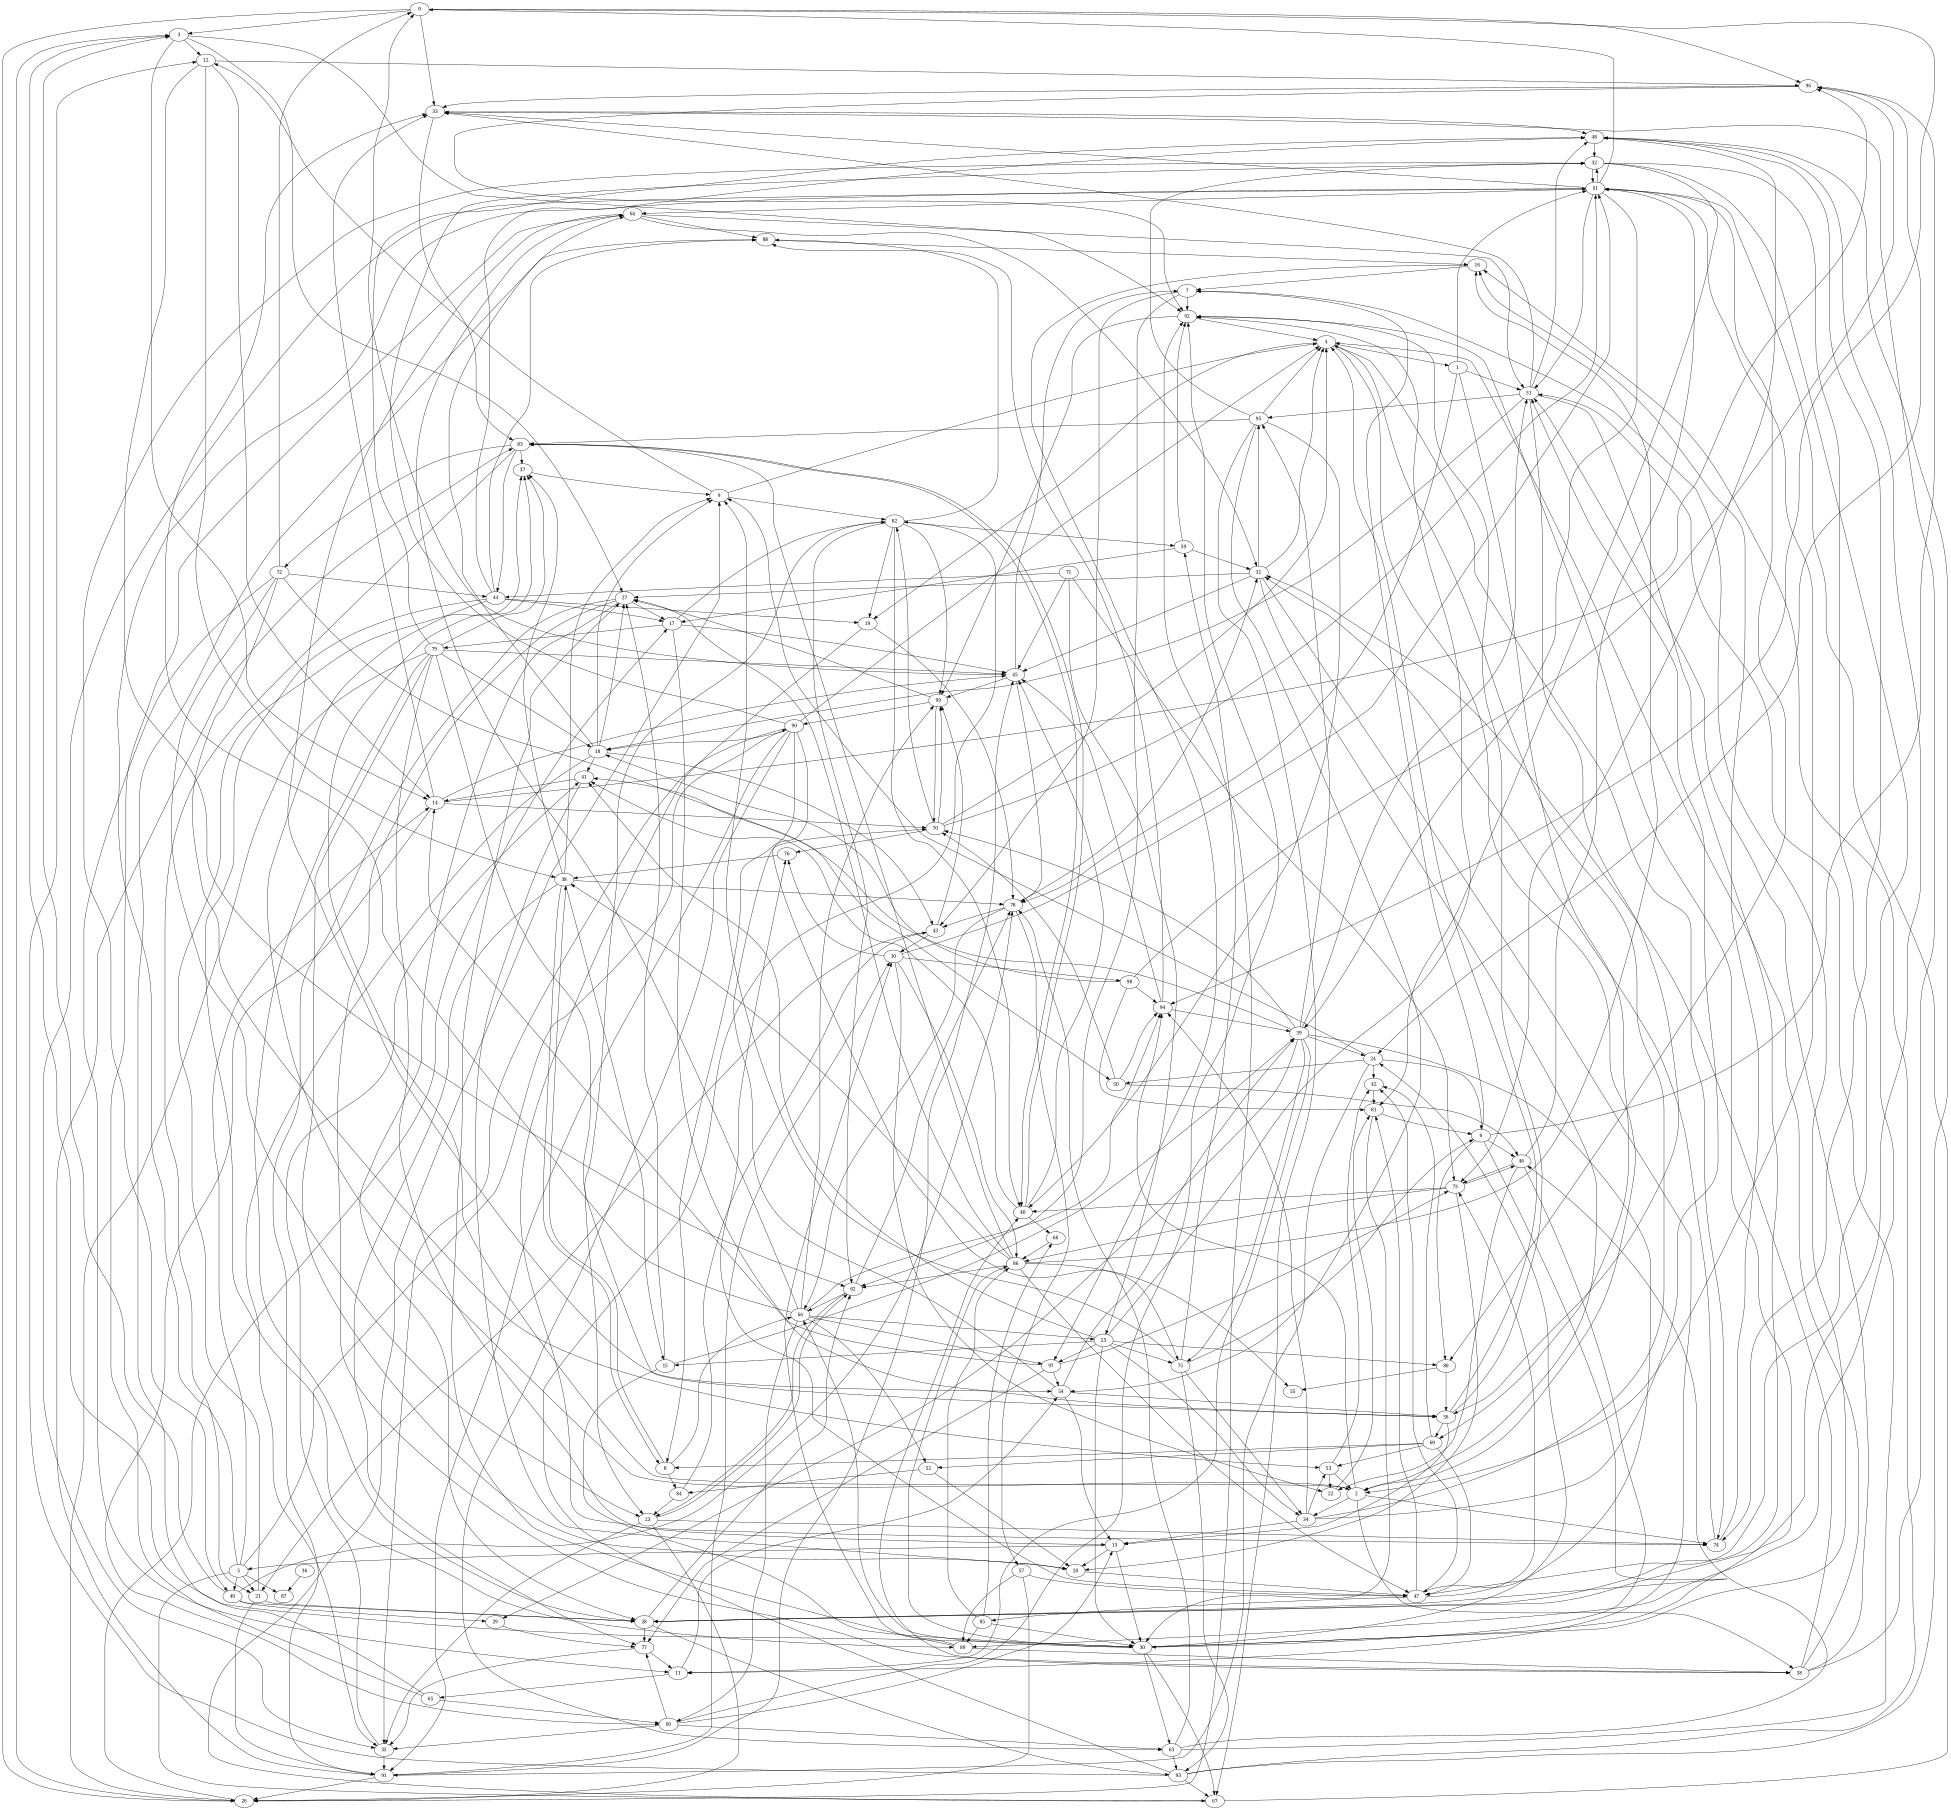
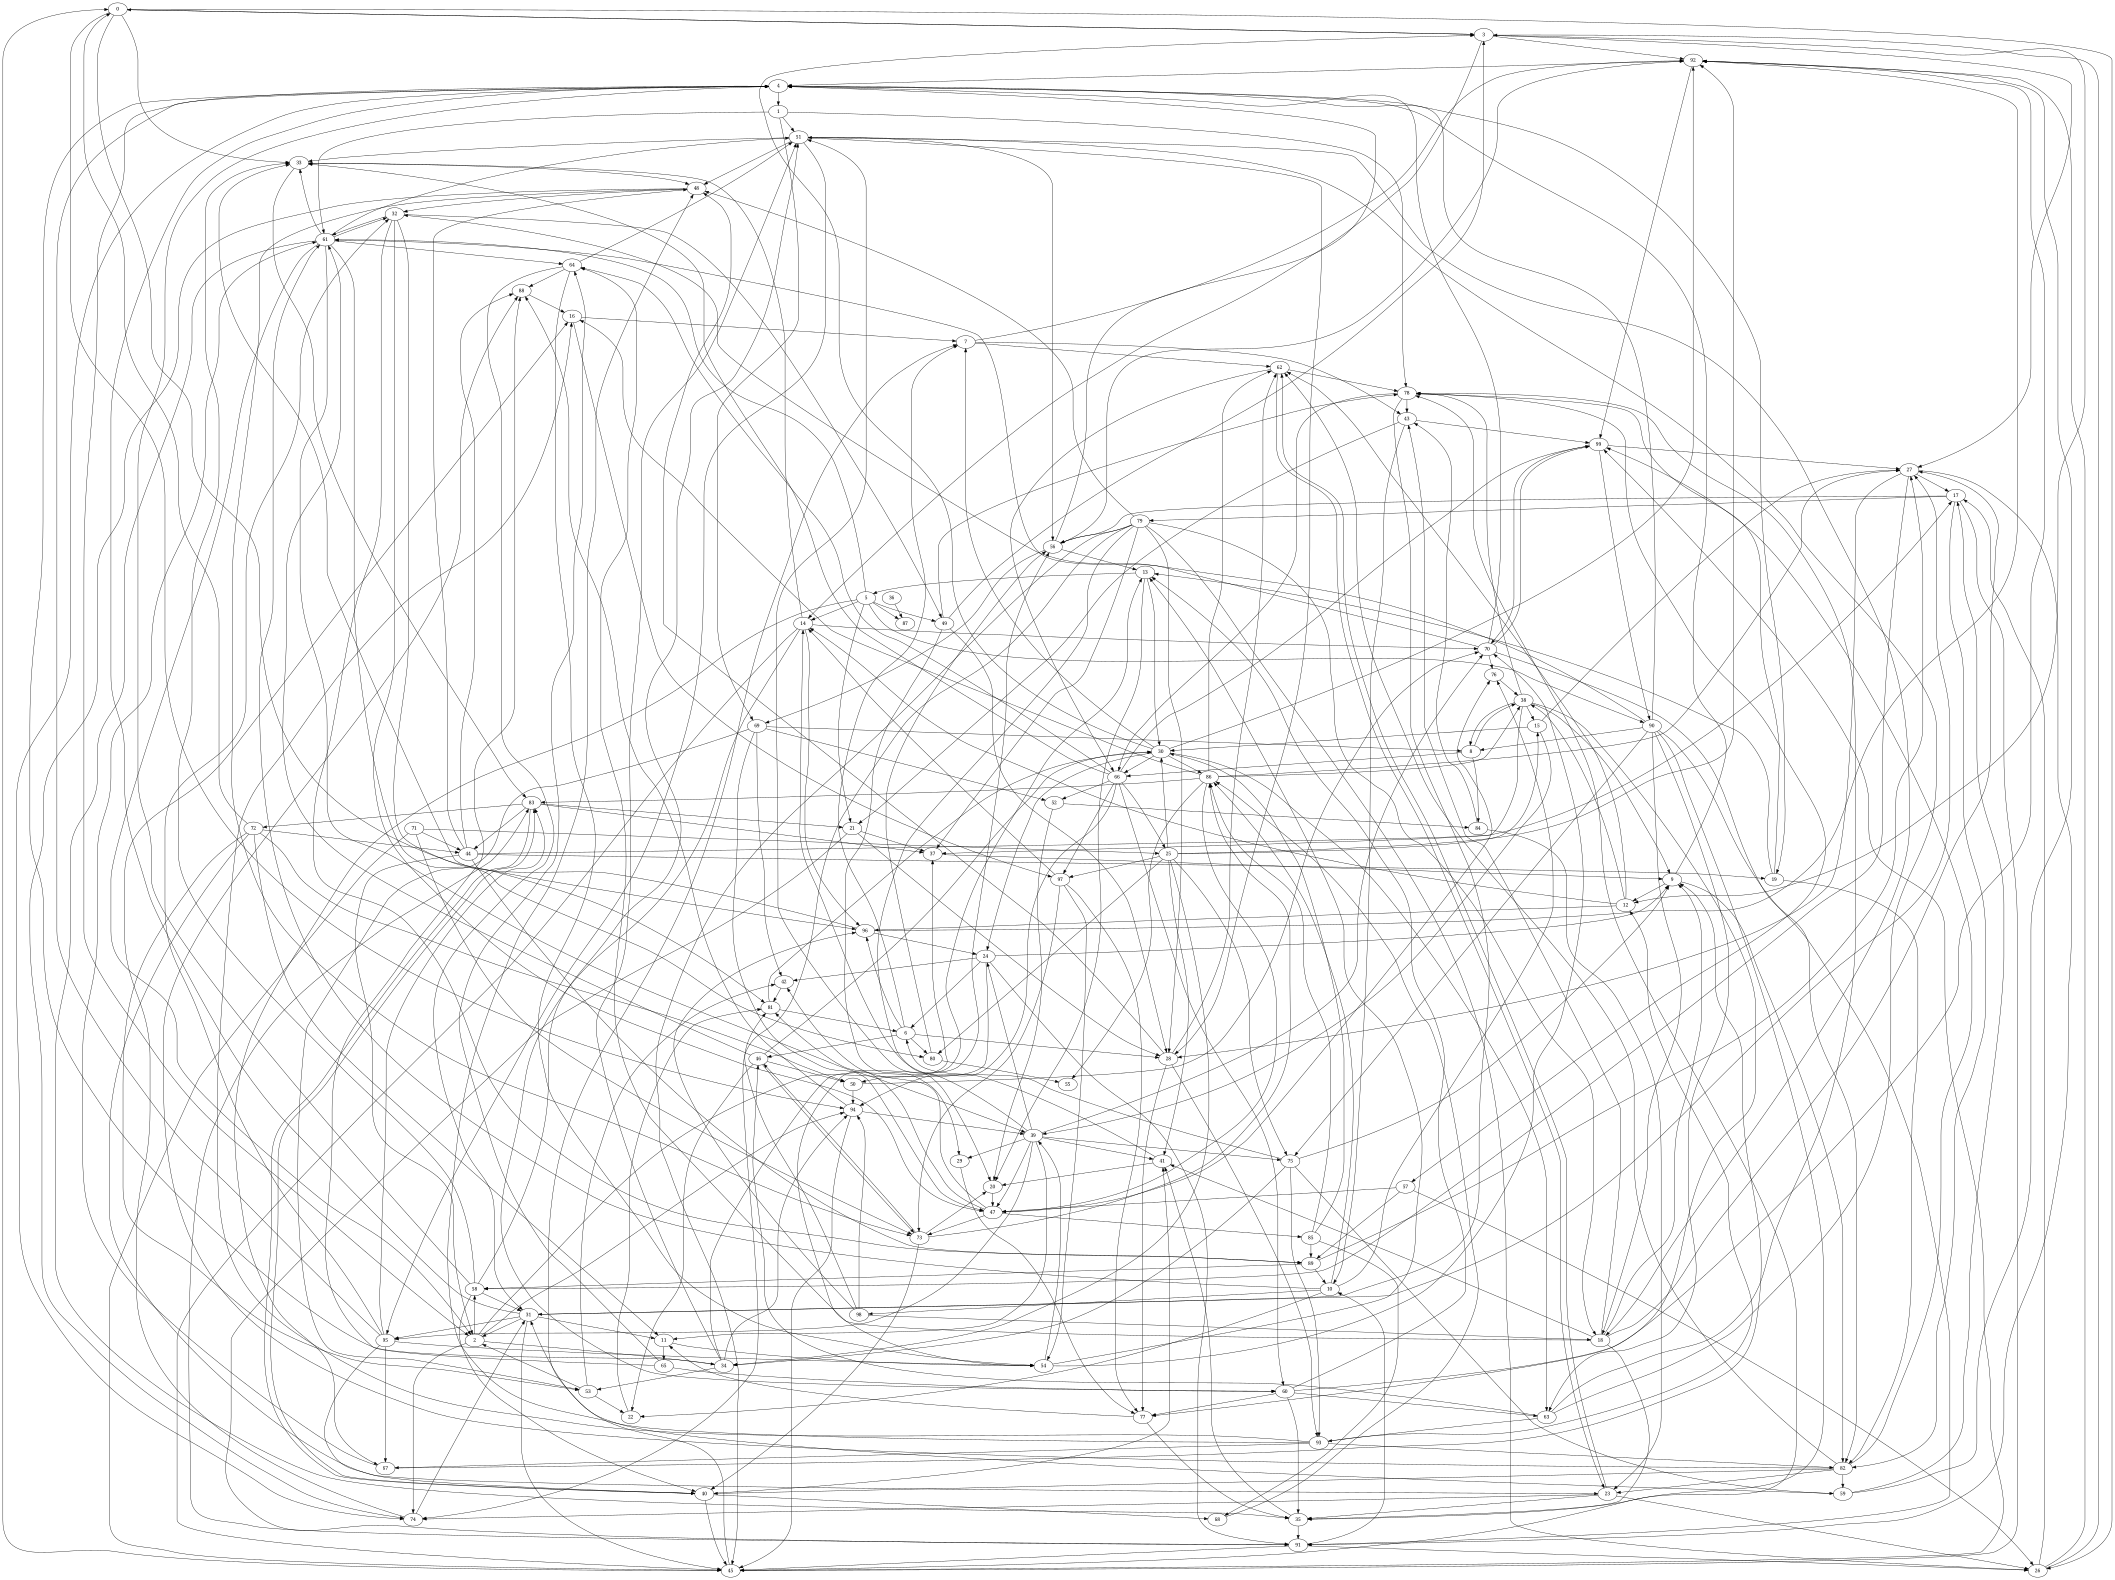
edge "61" -> "0": now "3" -> "0"
edge "82" -> "19": reversed
edge "50" -> "46": reversed
edge "30" -> "67": removed
